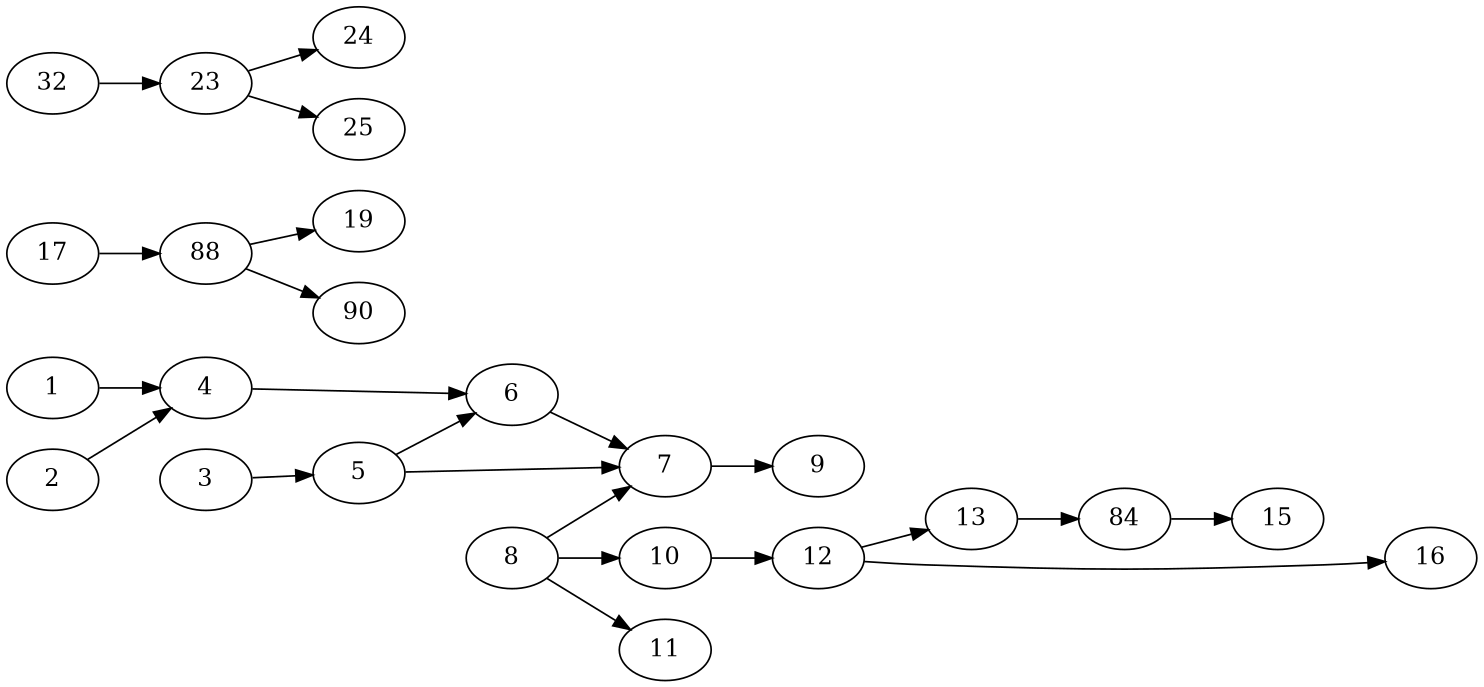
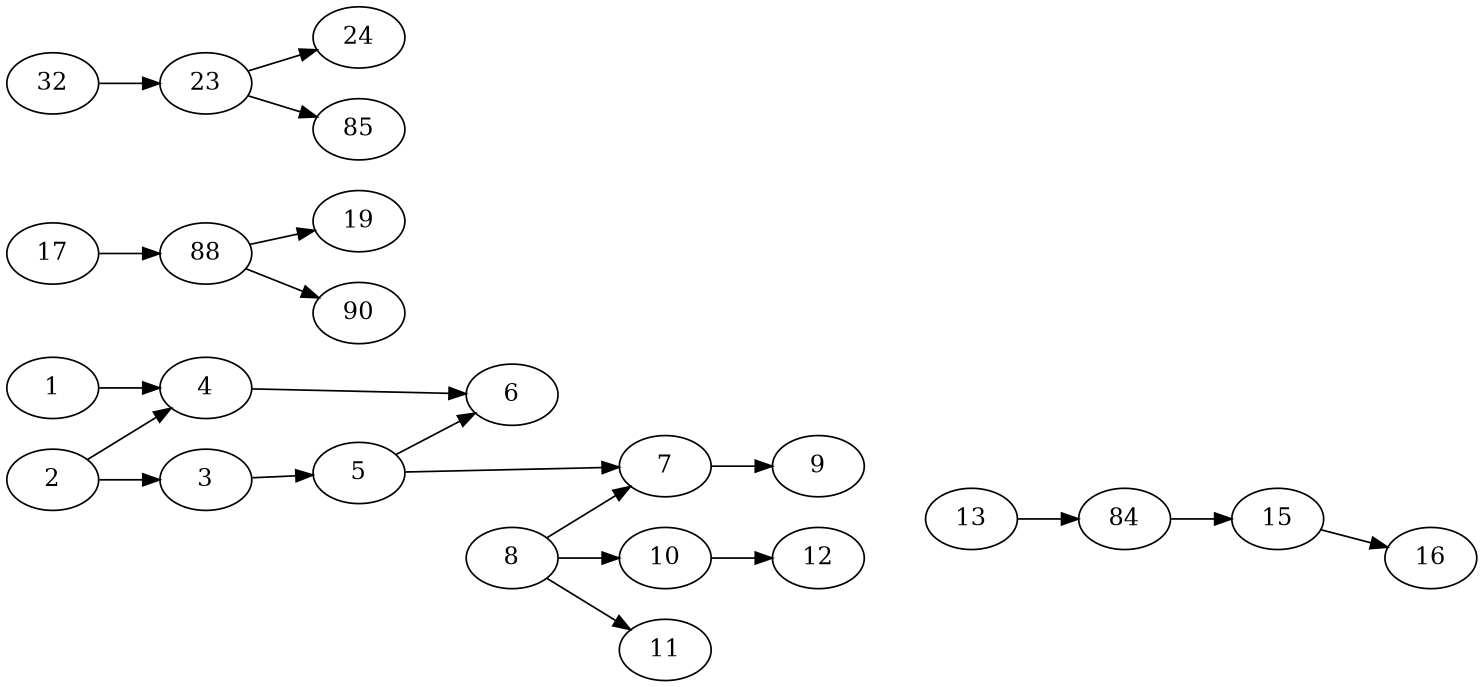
node "25": label "25" -> "85"
edge "6" -> "7": removed
edge "2" -> "3": added
edge "12" -> "13": removed
edge "12" -> "16": now "15" -> "16"
